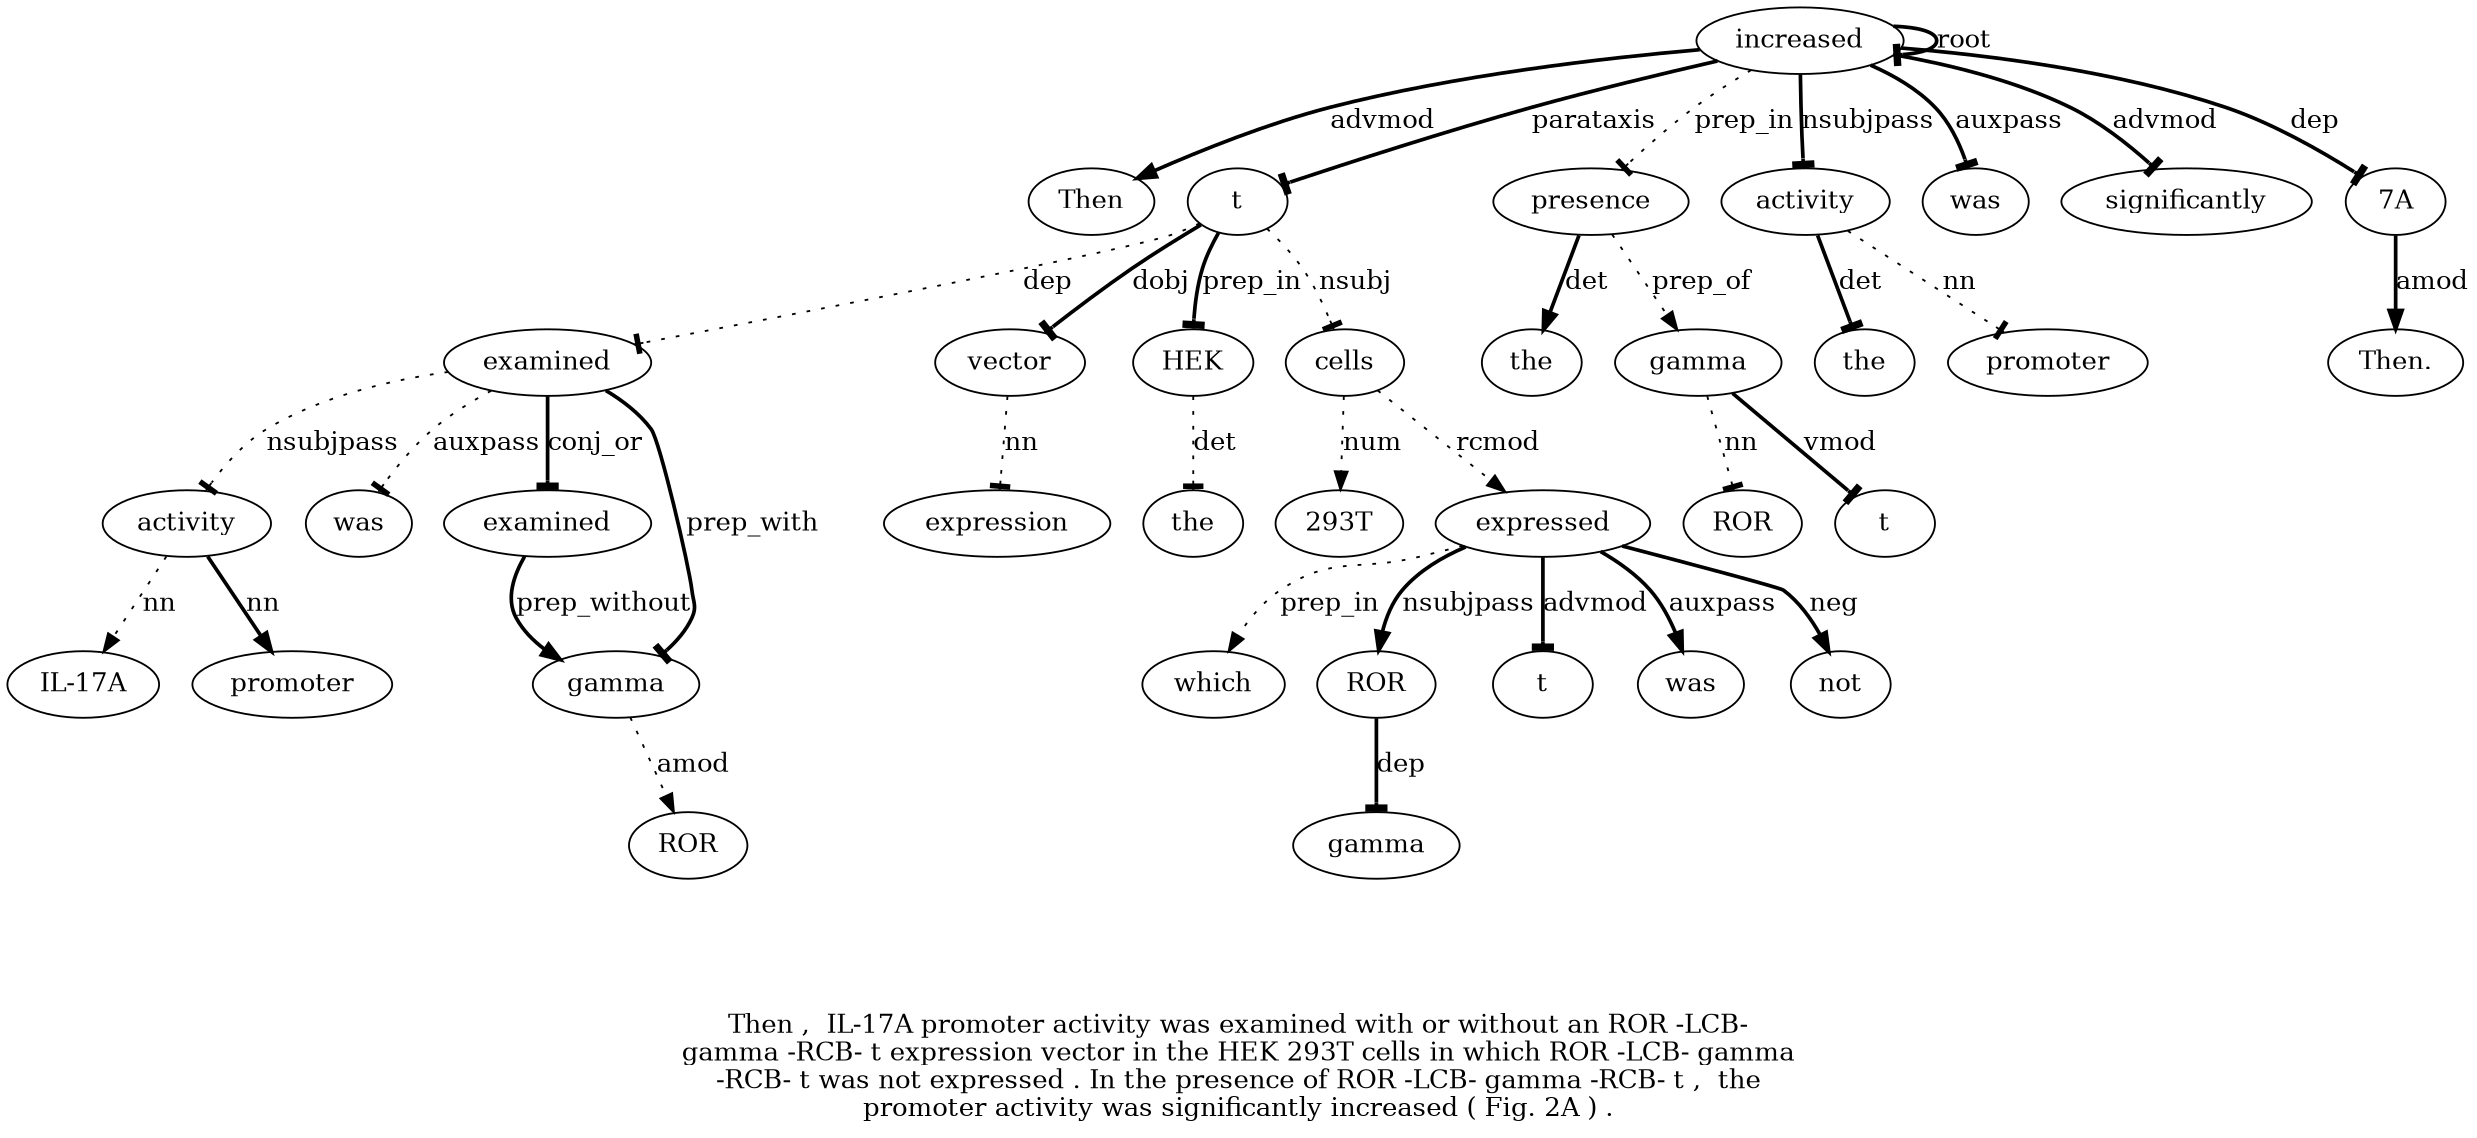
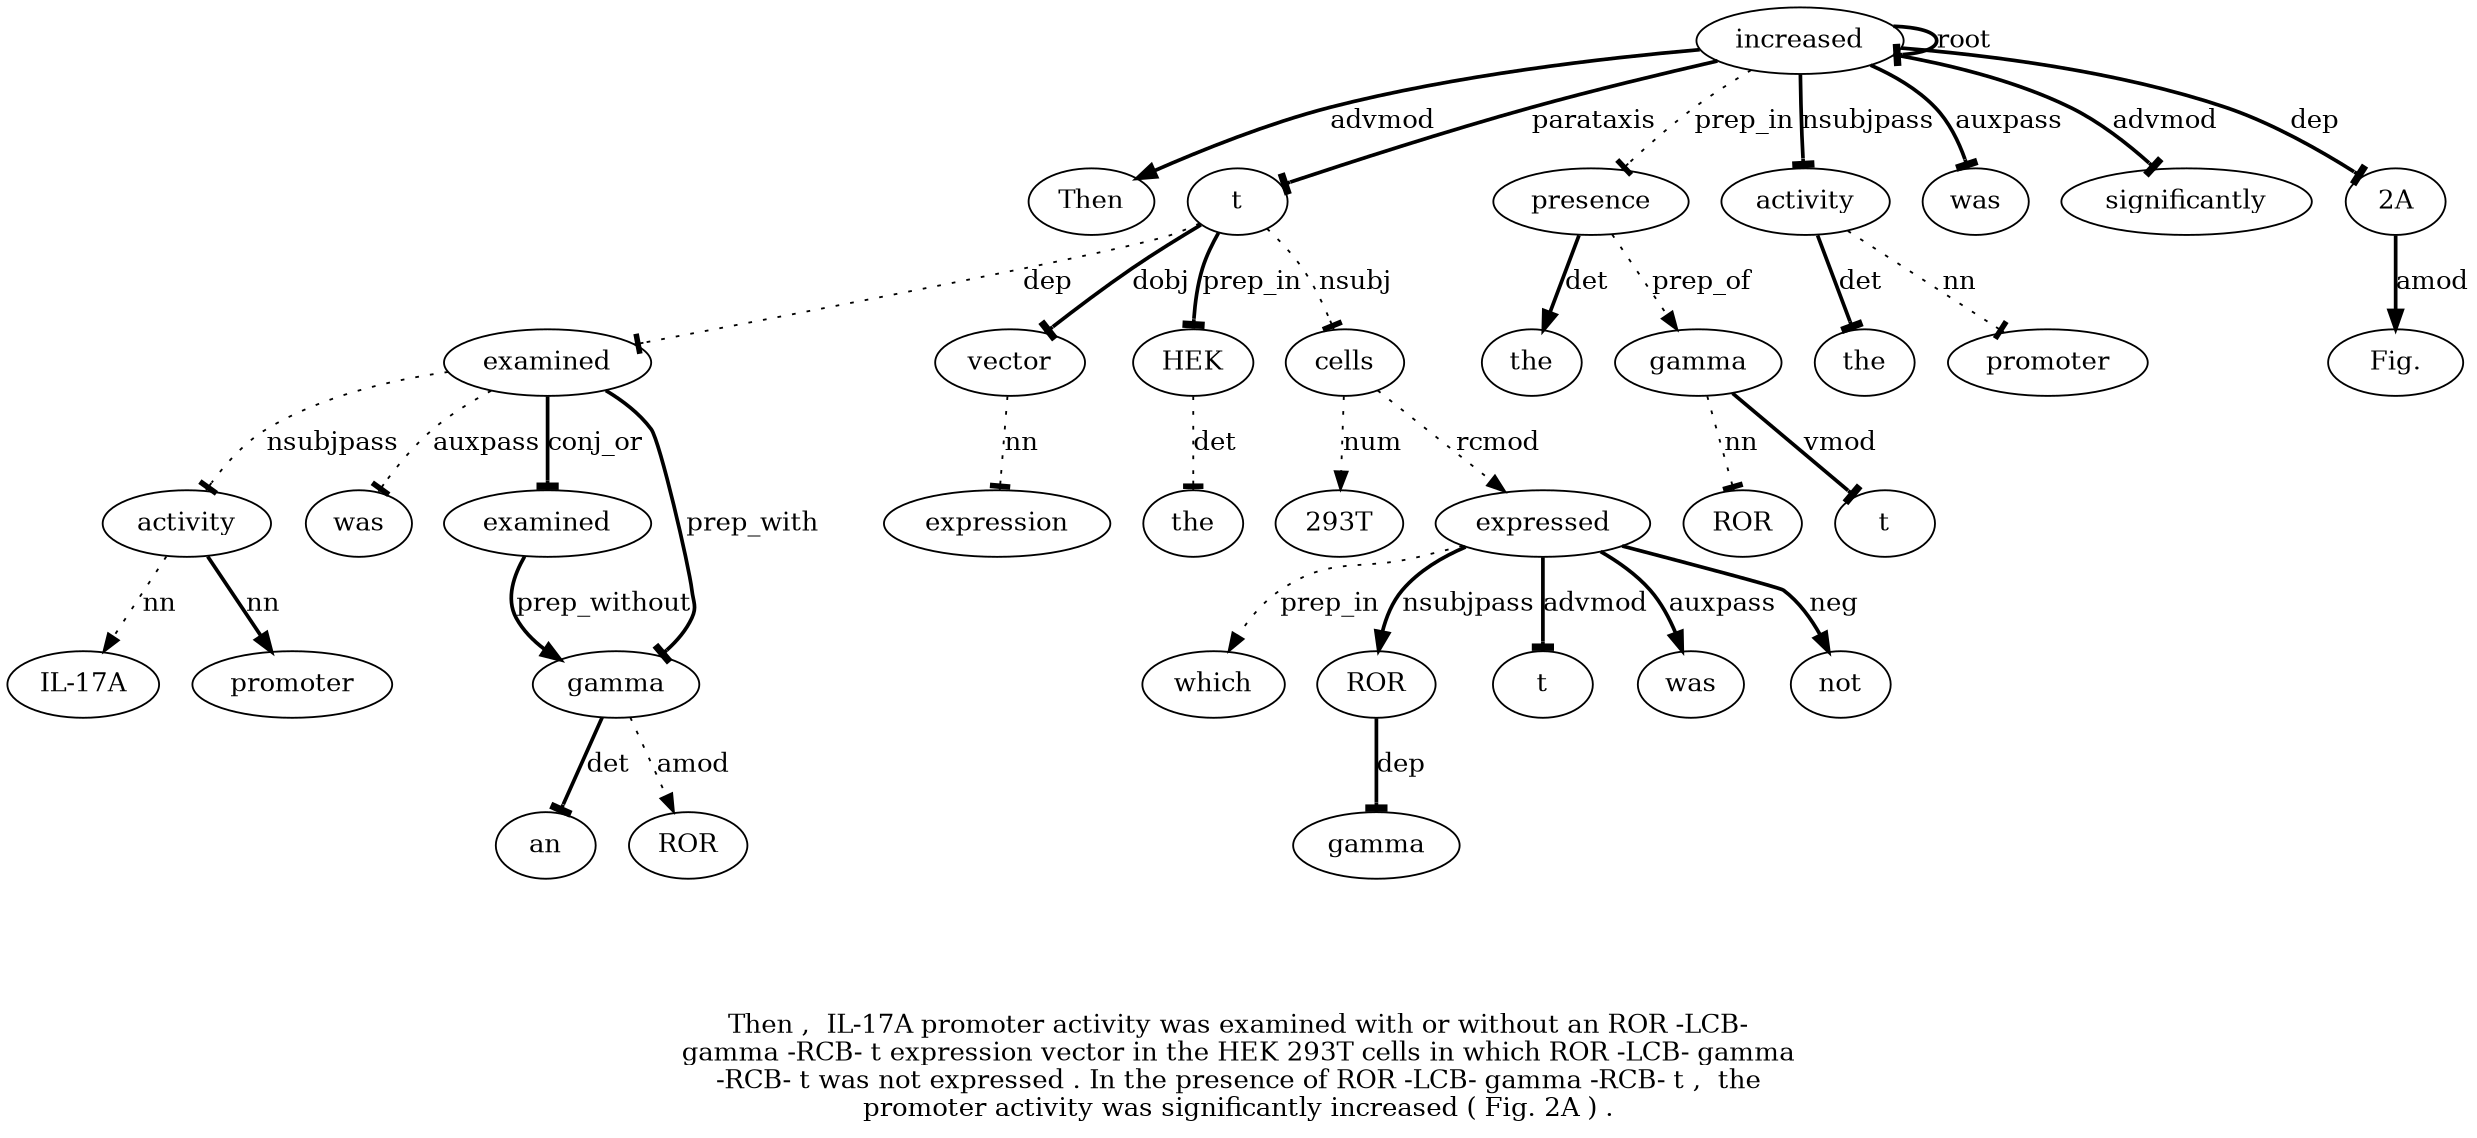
node "7A": label "7A" -> "2A"
node "Then.": label "Then." -> "Fig."
node "an": added
